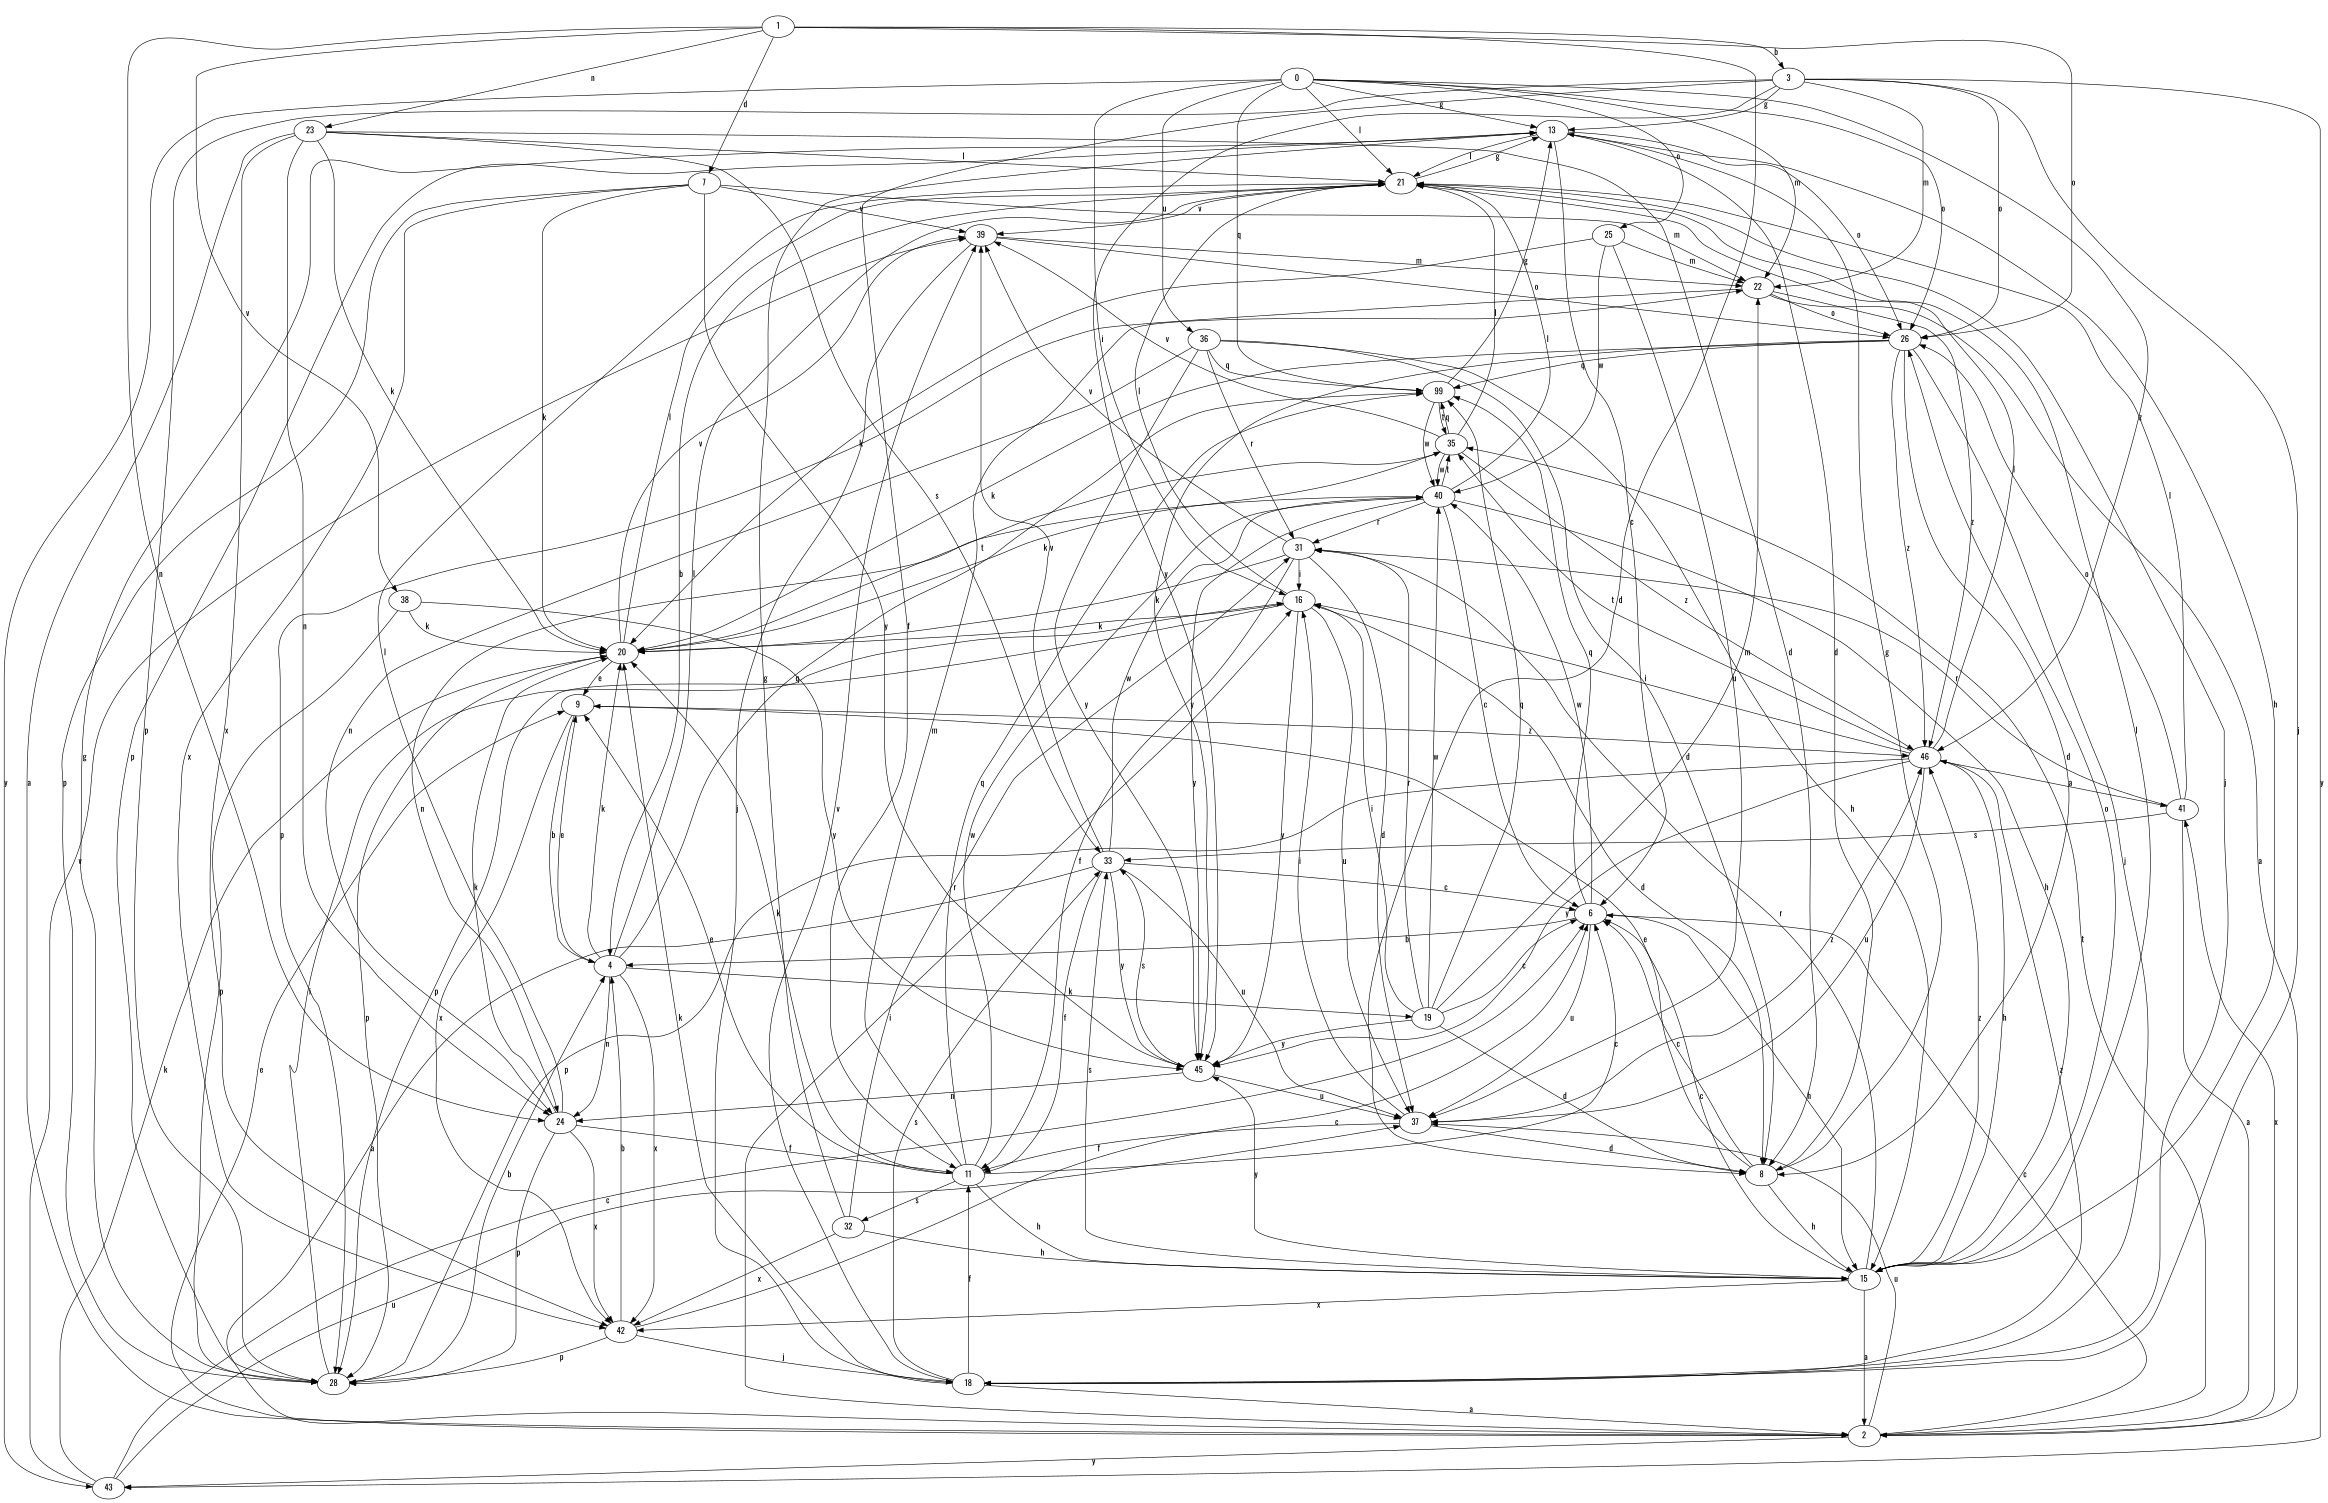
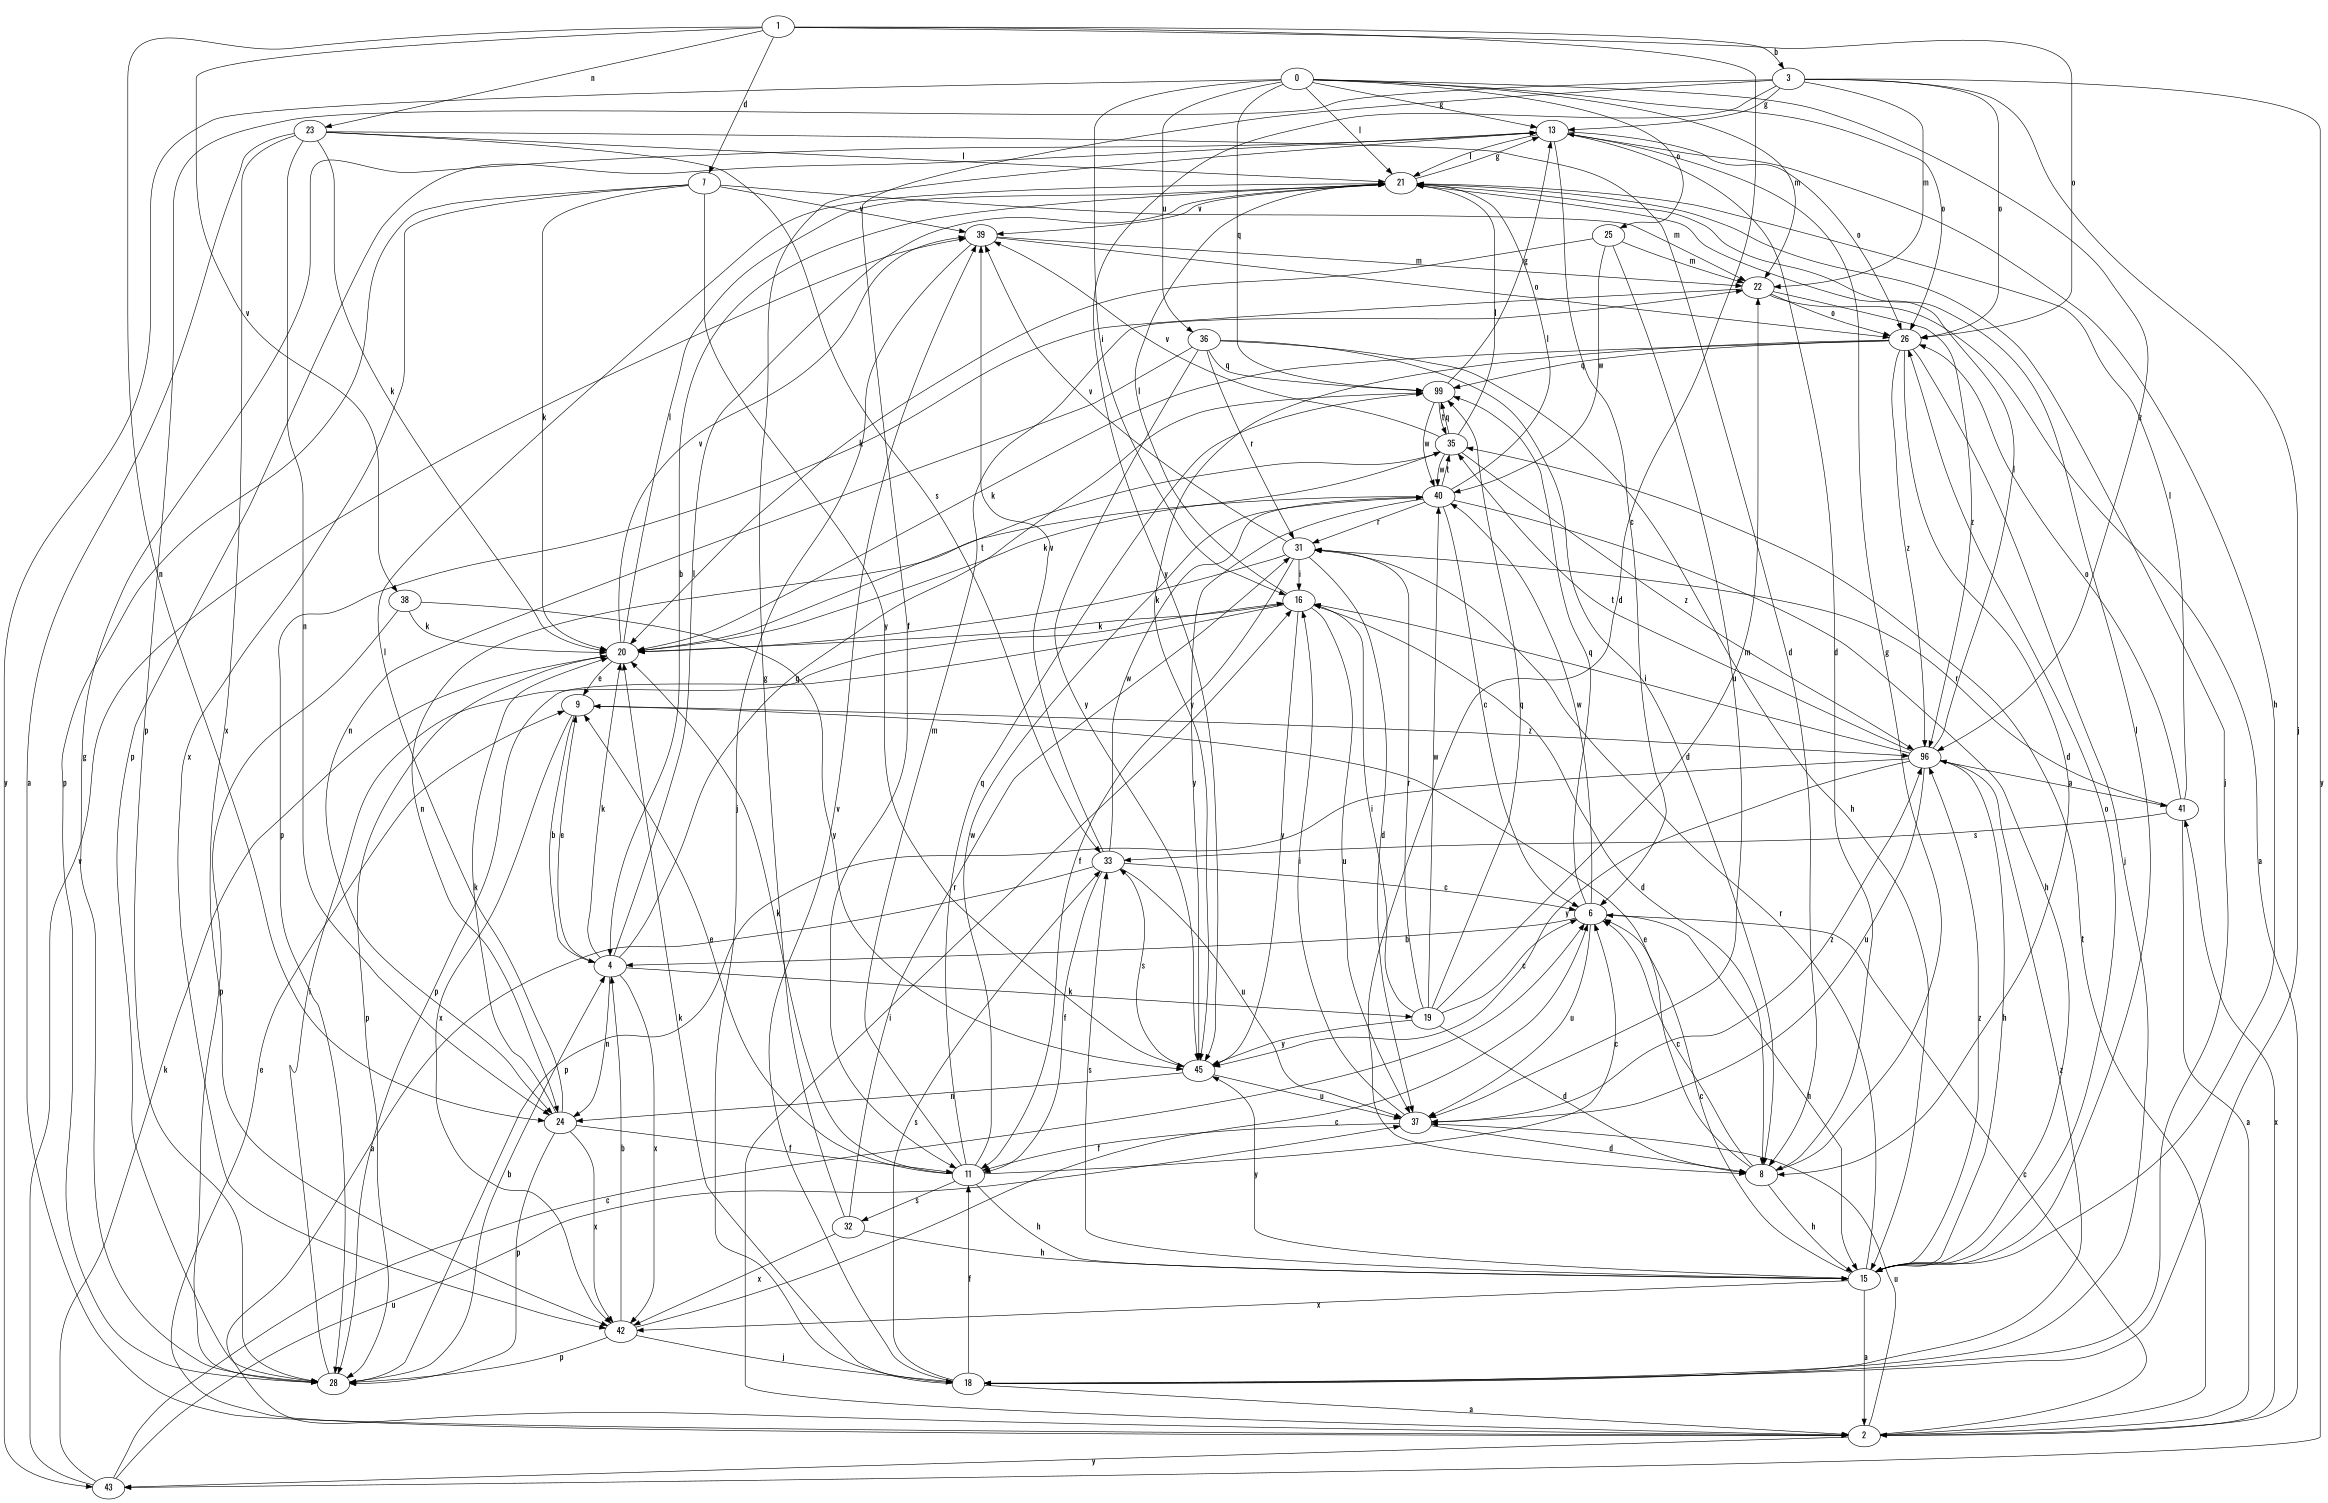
node "46": label "46" -> "96"
edge "33" -> "45": removed, label "y"
